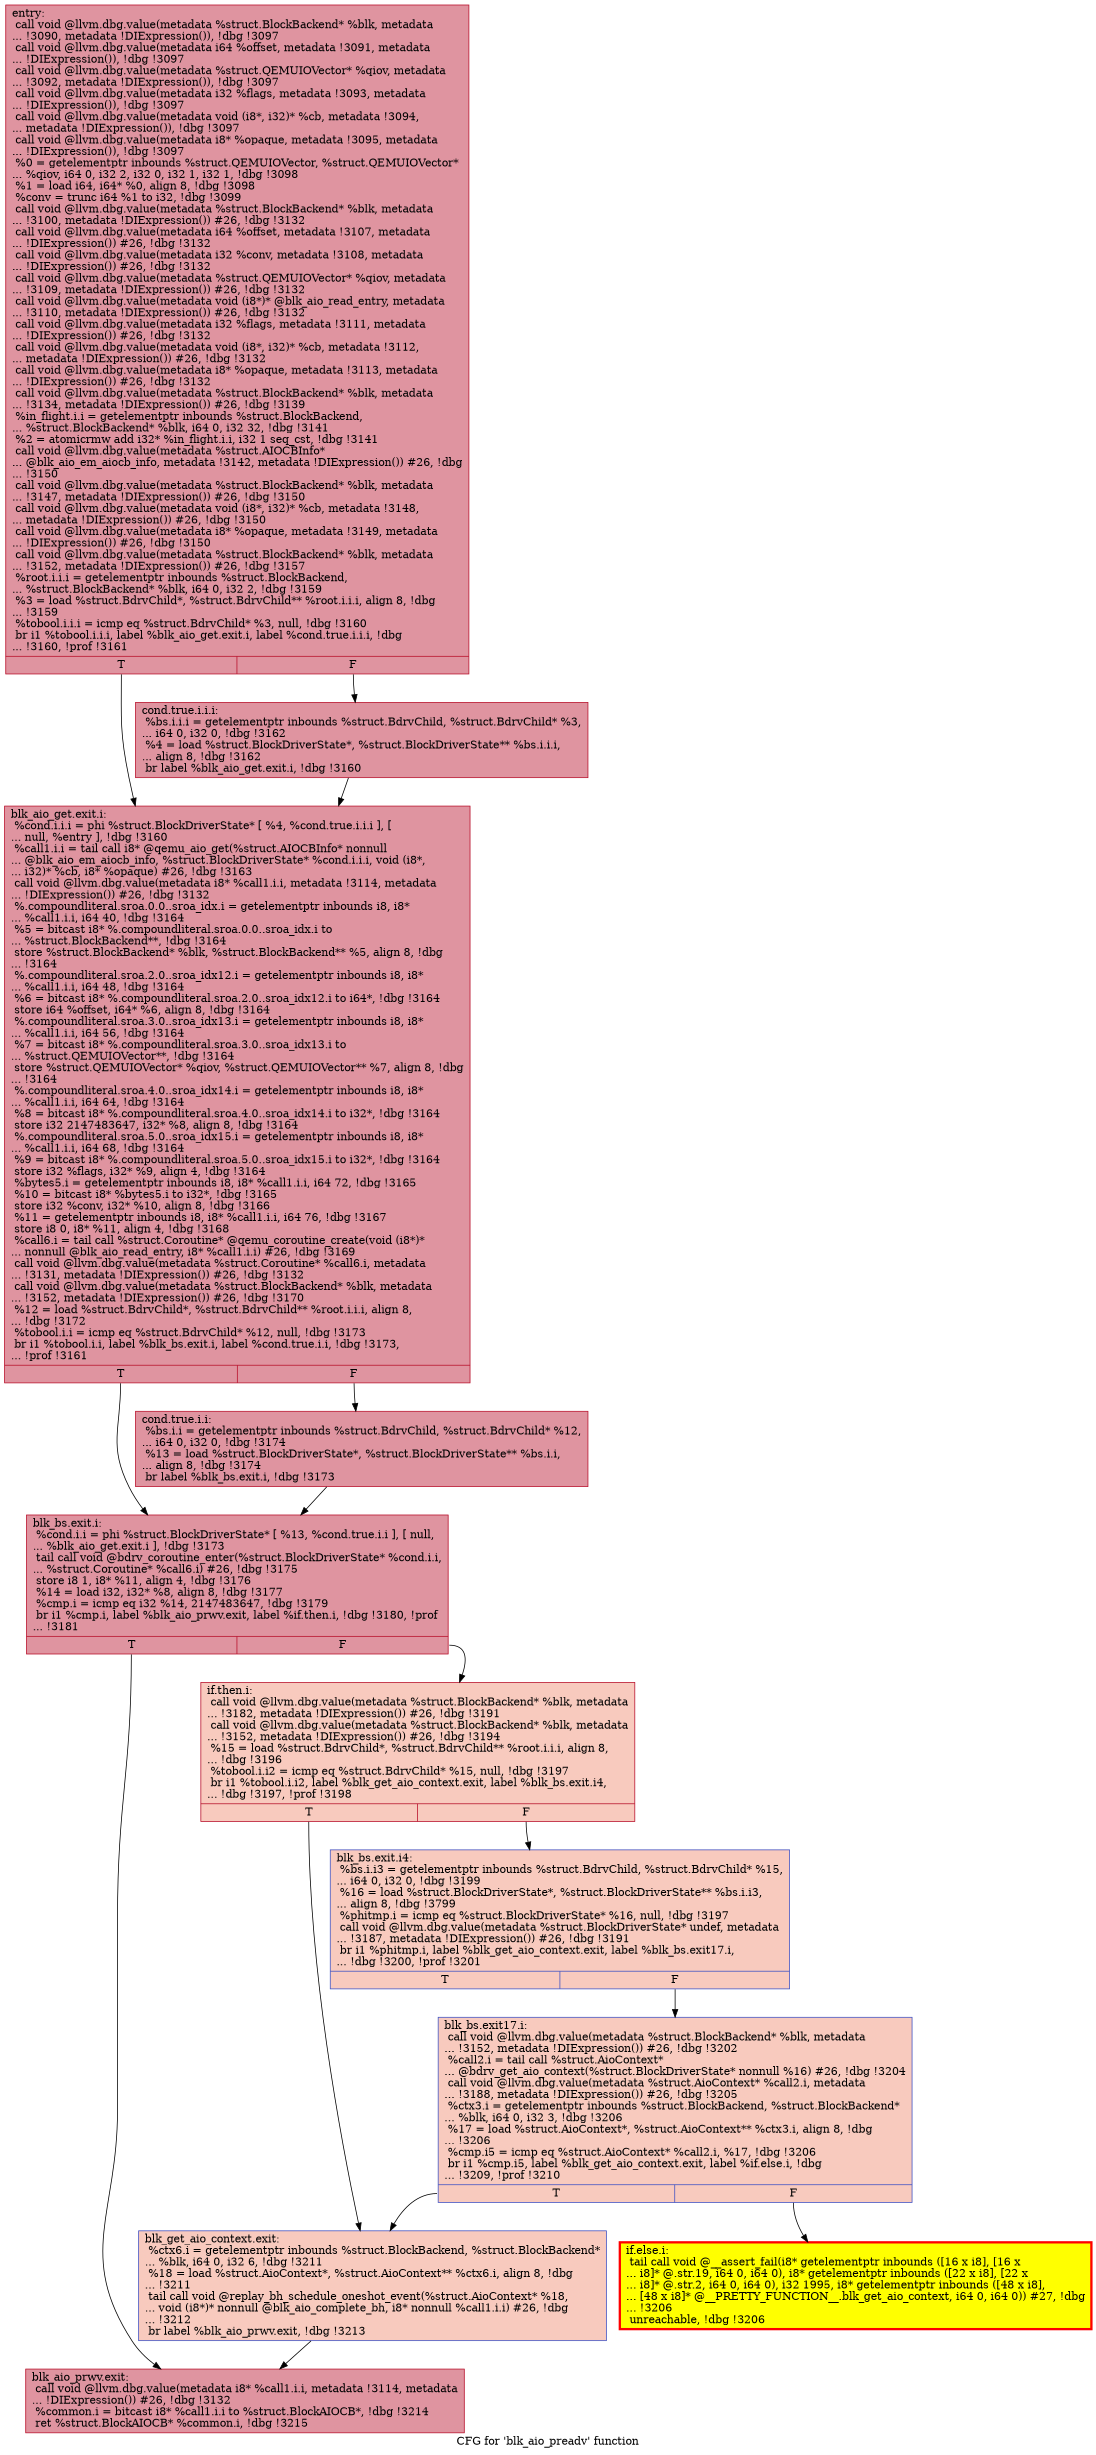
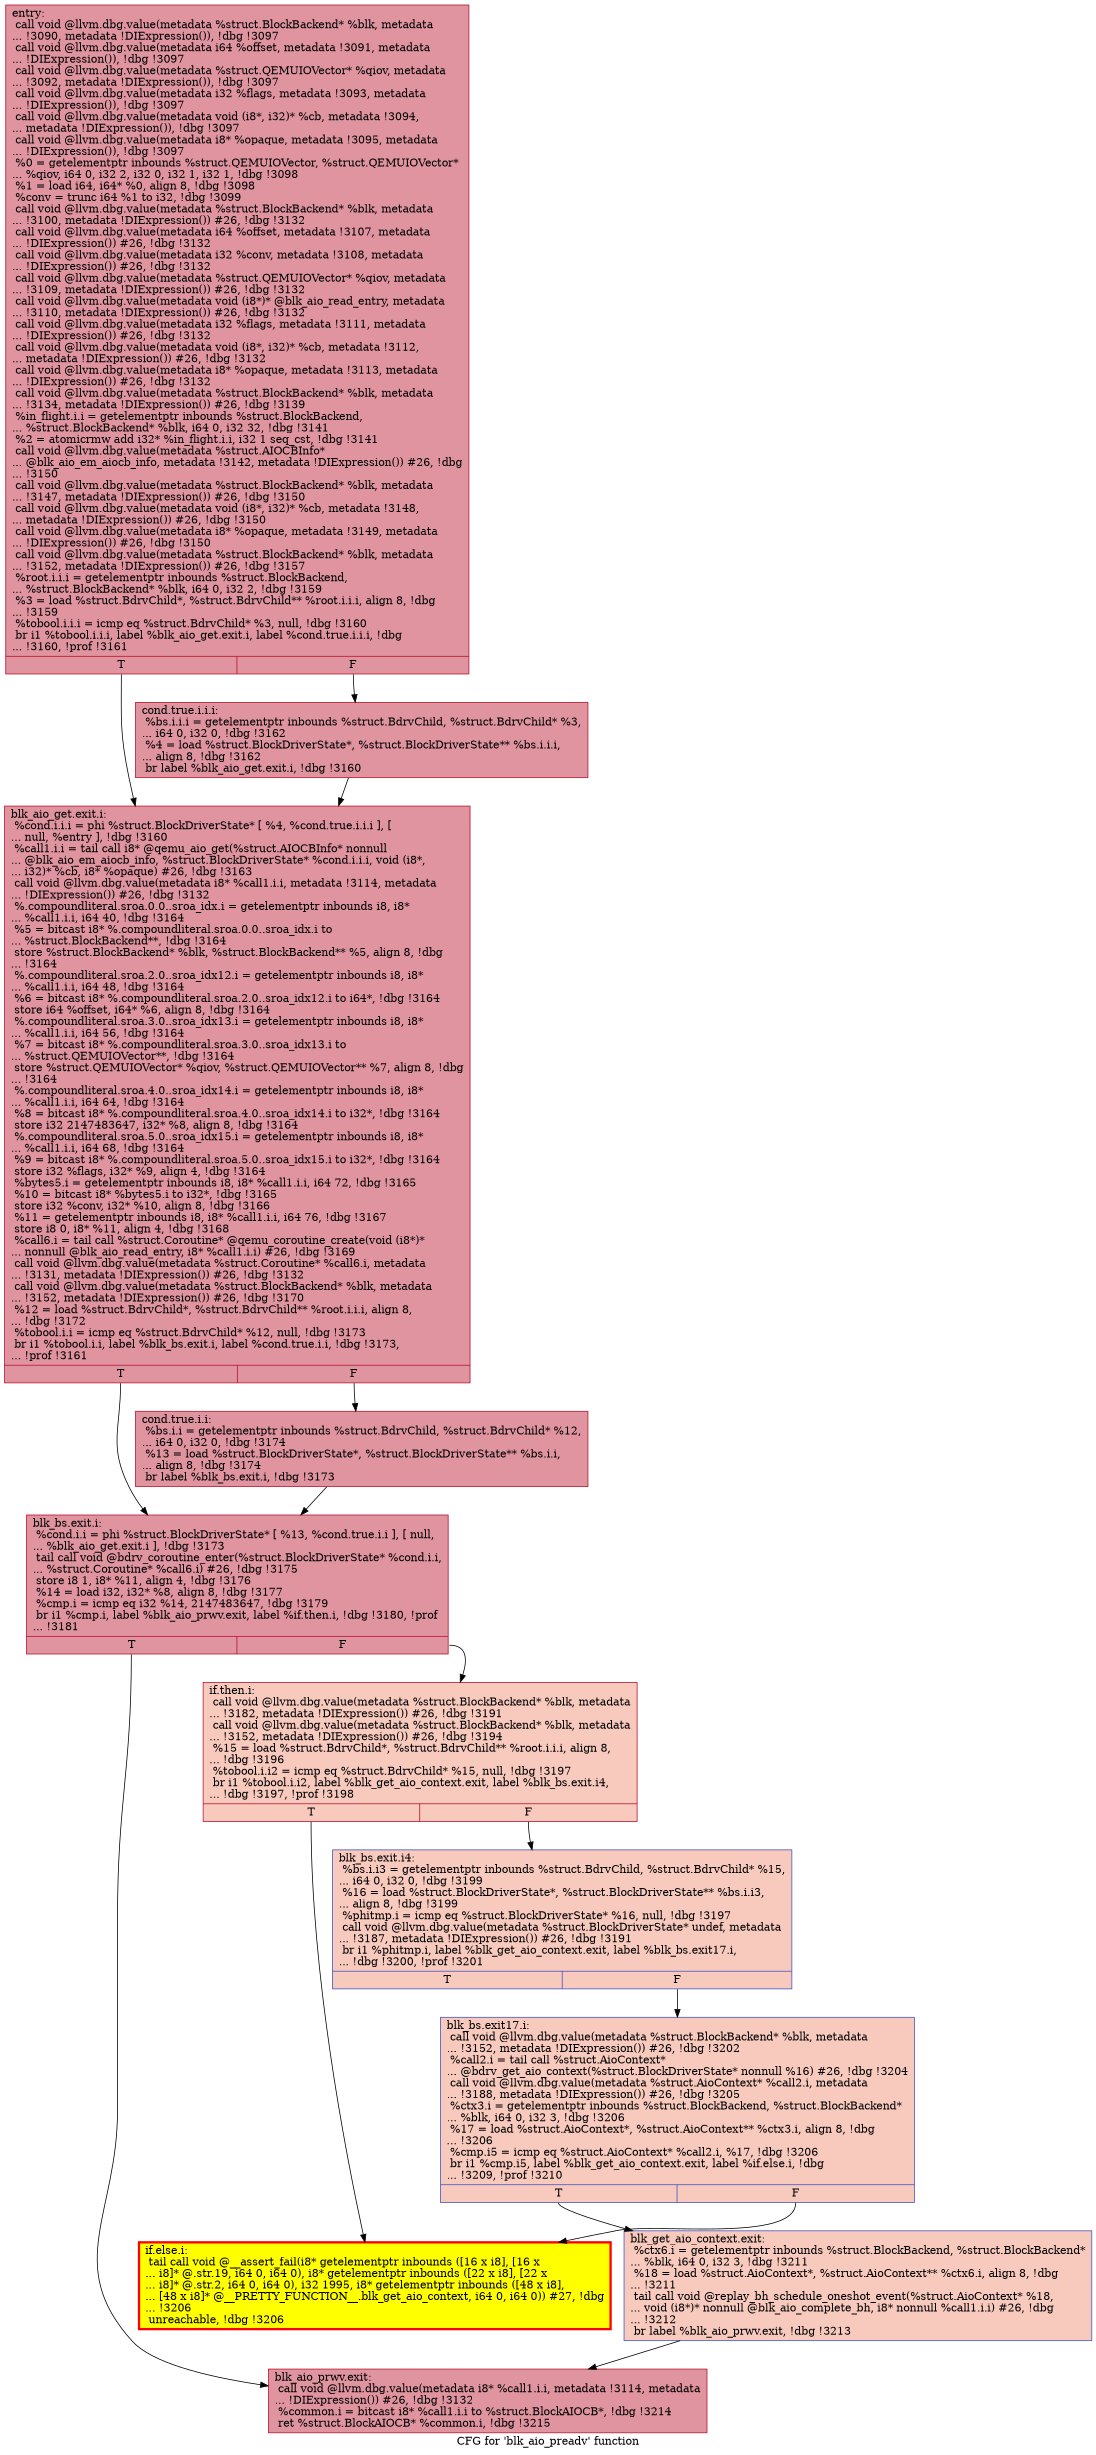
node "blk_bs.exit.i4:": text "... align 8, !dbg !3799" -> "... align 8, !dbg !3199"
edge "if.then.i:" -> "blk_get_aio_context.exit:": now "if.then.i:" -> "if.else.i:"
node "blk_get_aio_context.exit:": text "... %blk, i64 0, i32 6, !dbg !3211" -> "... %blk, i64 0, i32 3, !dbg !3211"
